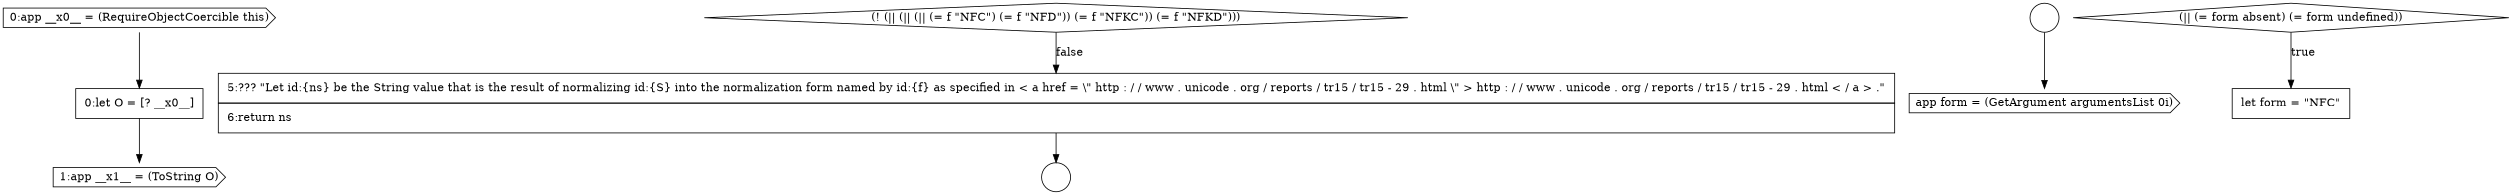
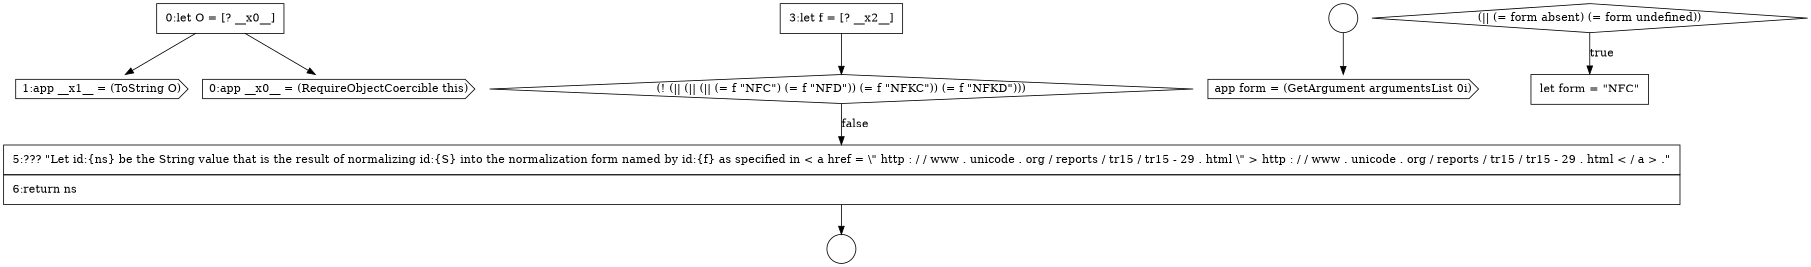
node "3:let f = [? __x2__]": added
edge "0:app __x0__ = (RequireObjectCoercible this)" -> "0:let O = [? __x0__]": reversed
